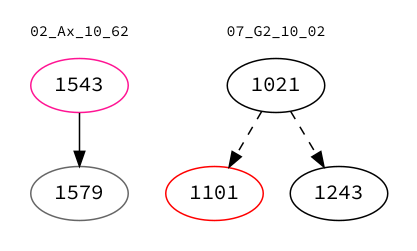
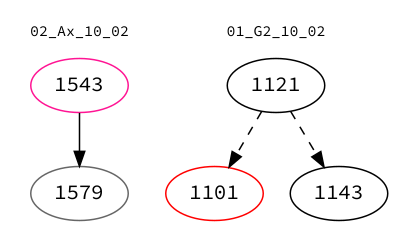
cluster "02_Ax_10_62": label "02_Ax_10_62" -> "02_Ax_10_02"
cluster "07_G2_10_02": label "07_G2_10_02" -> "01_G2_10_02"
node "1021": label "1021" -> "1121"
node "1243": label "1243" -> "1143"
